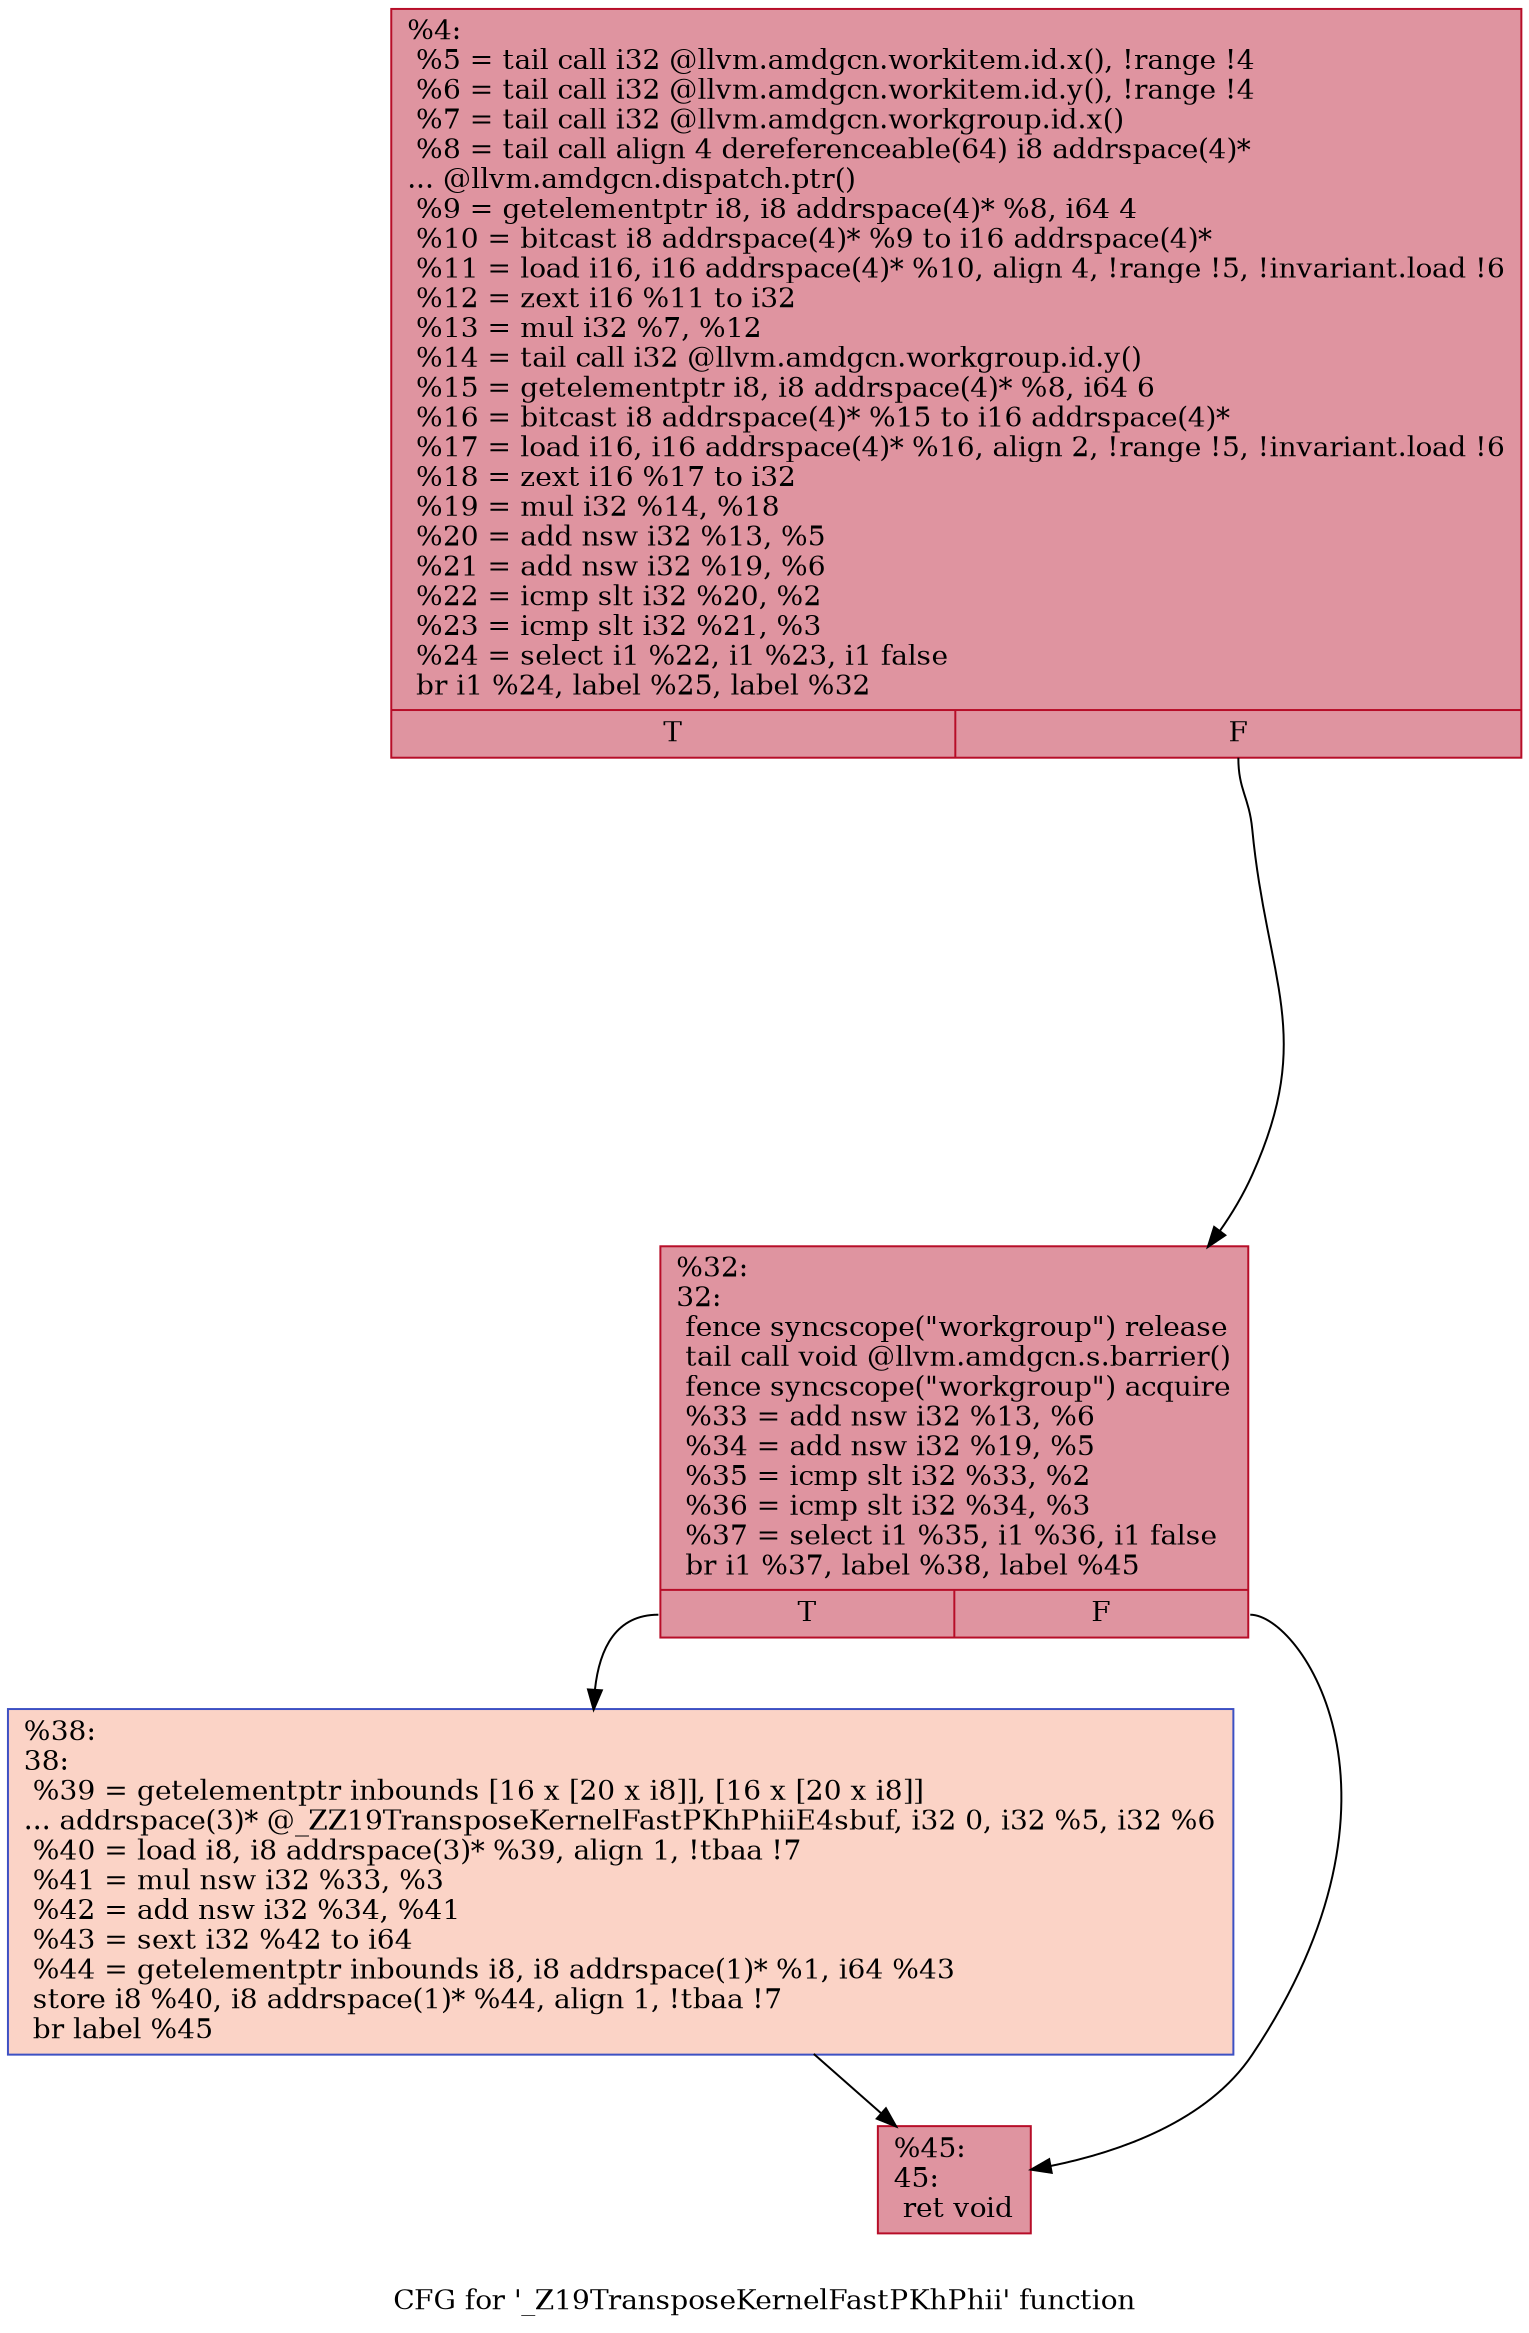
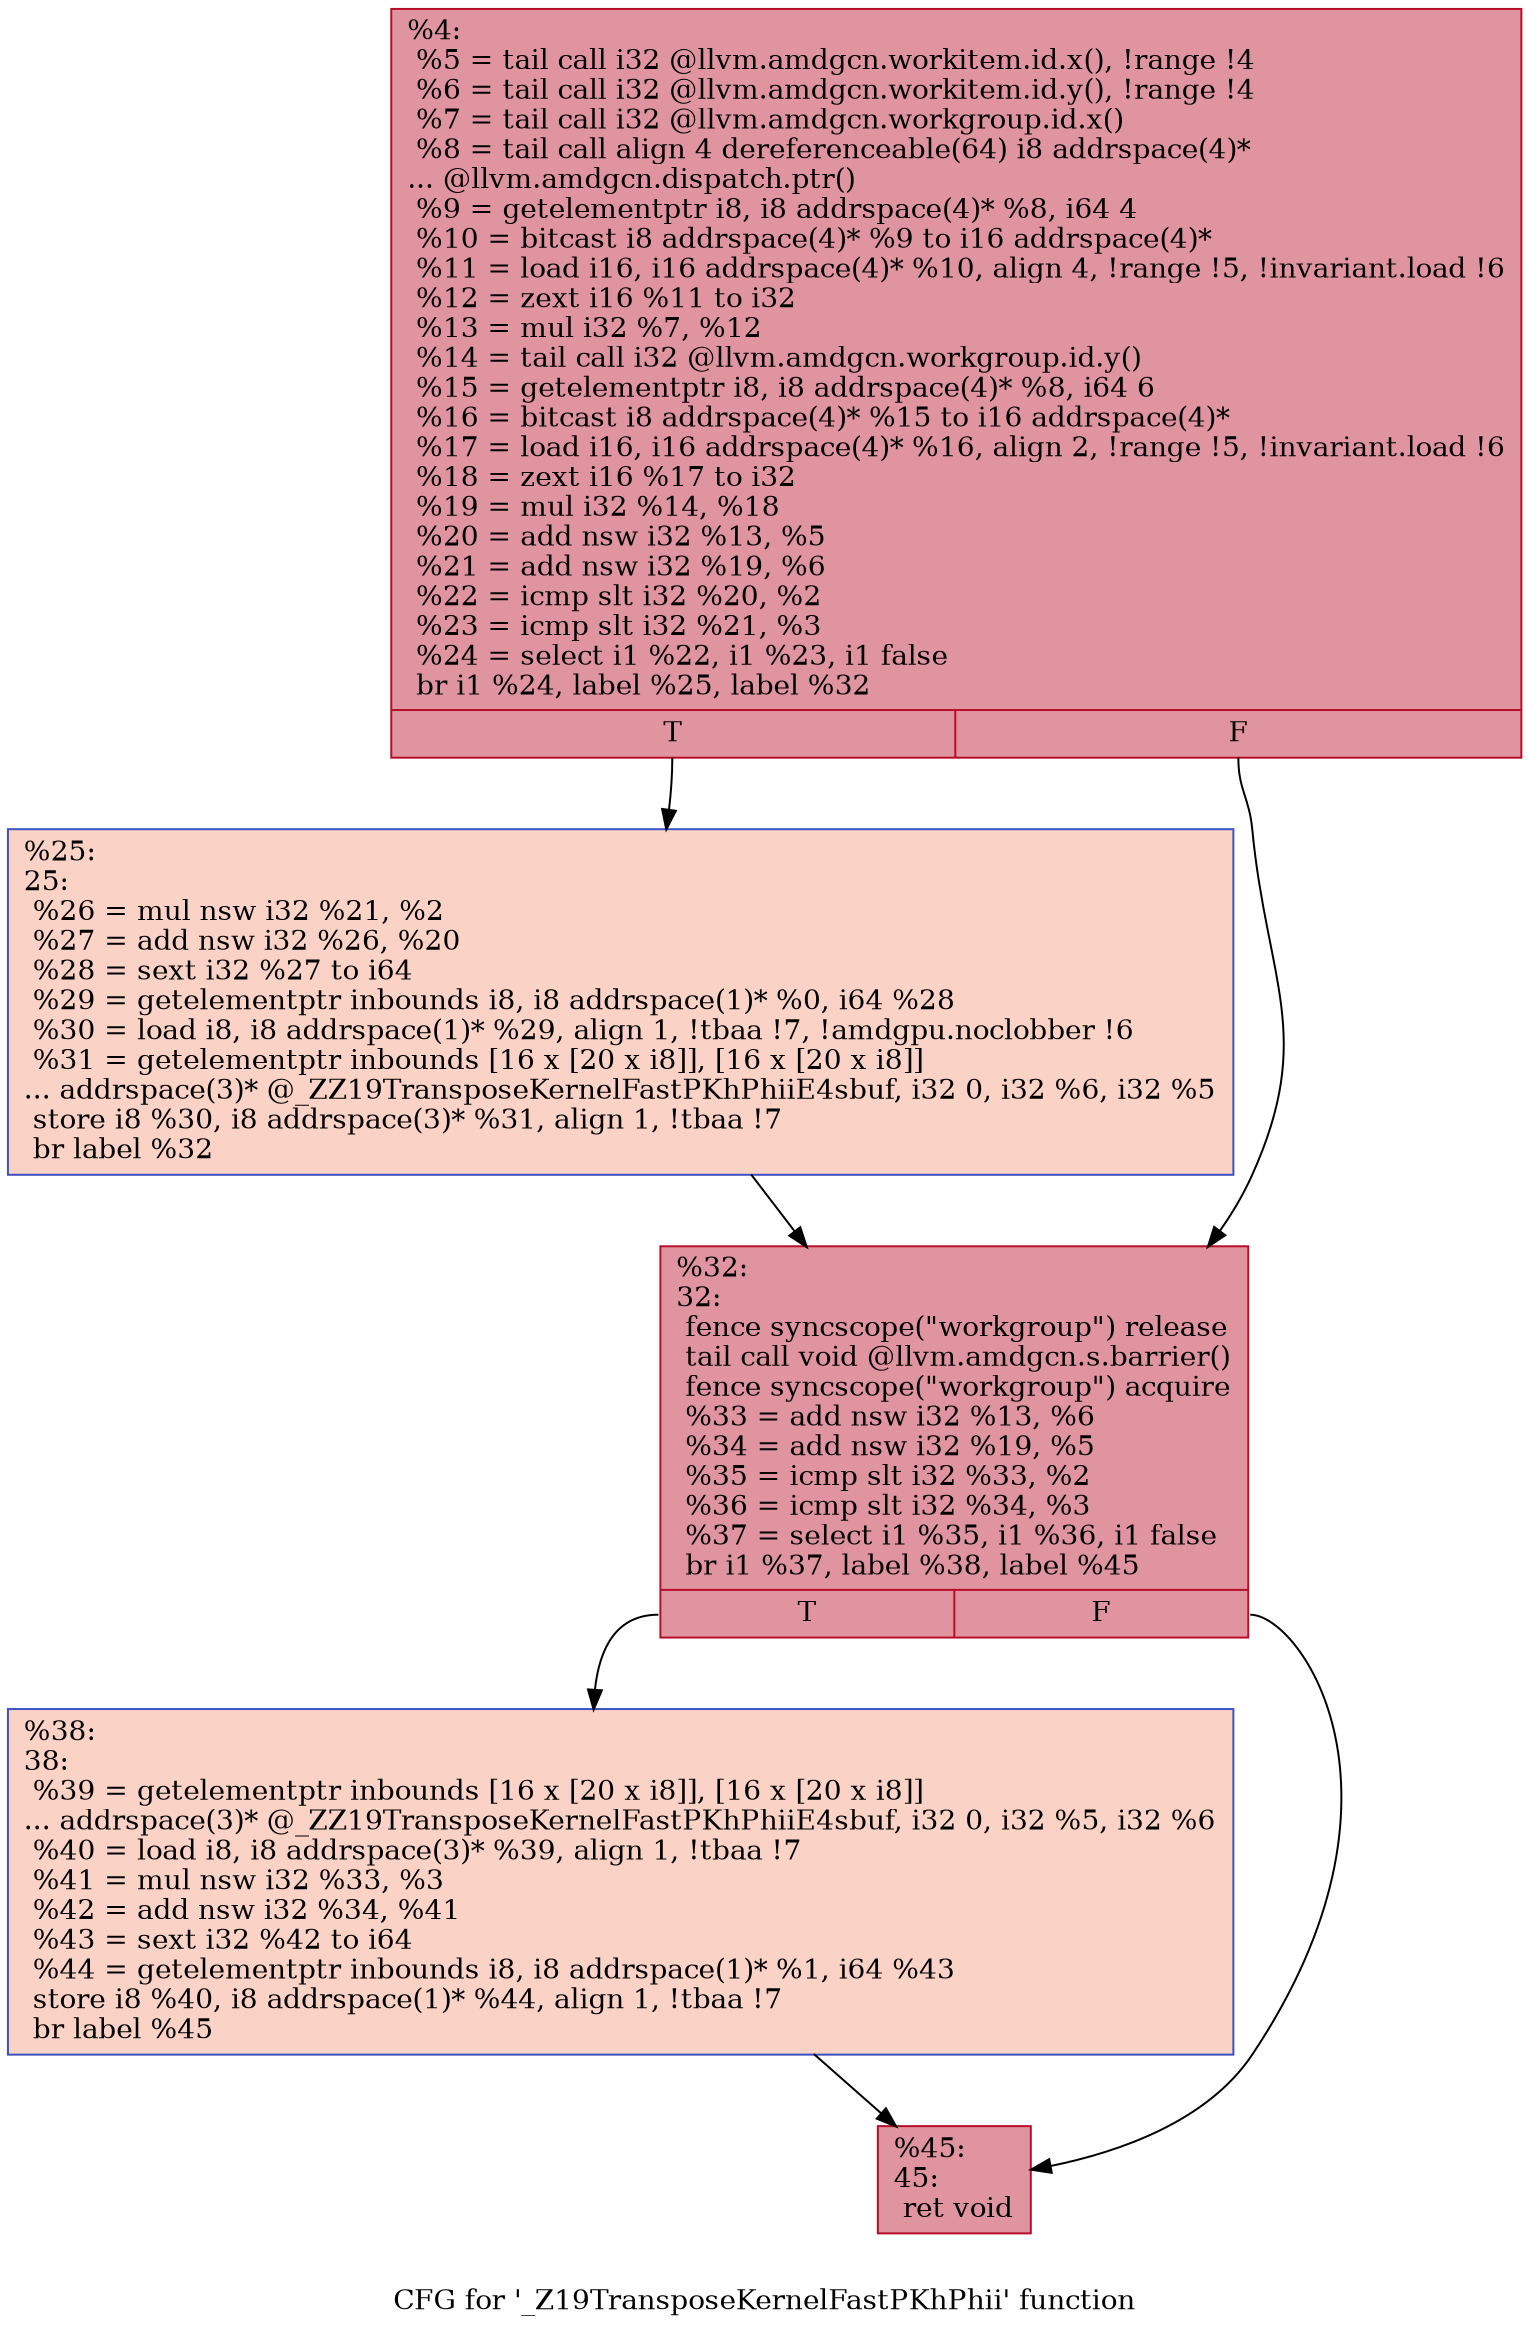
node "%25:": added
